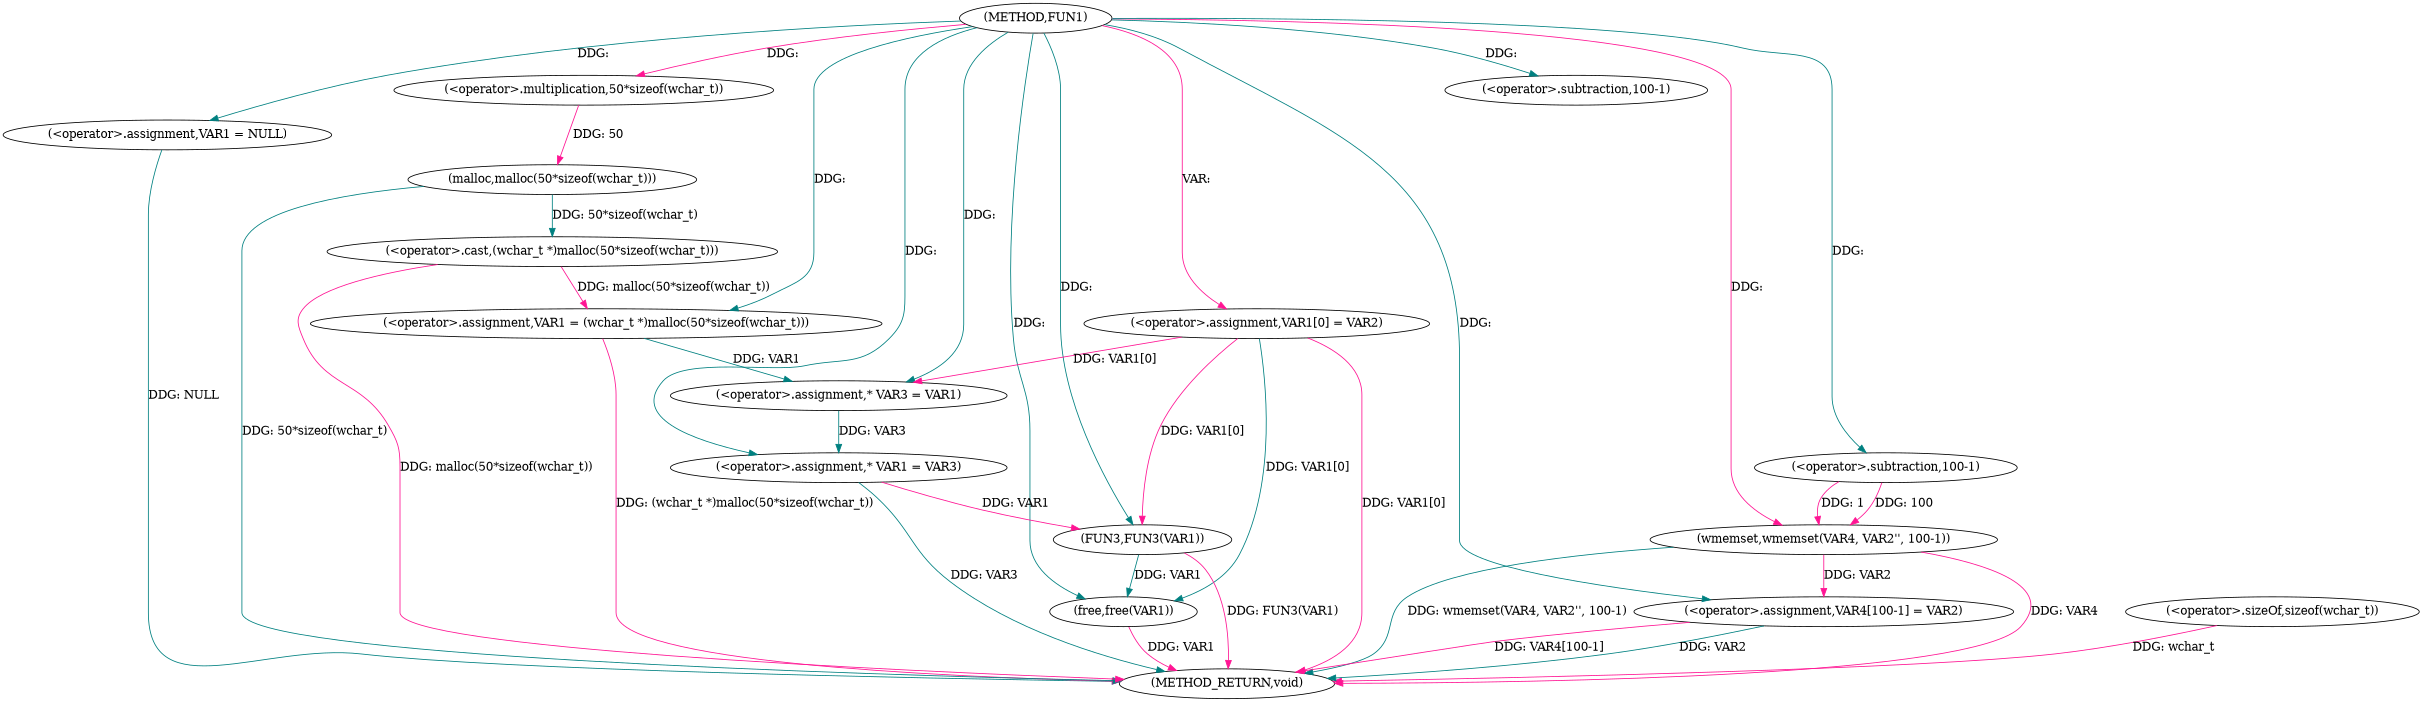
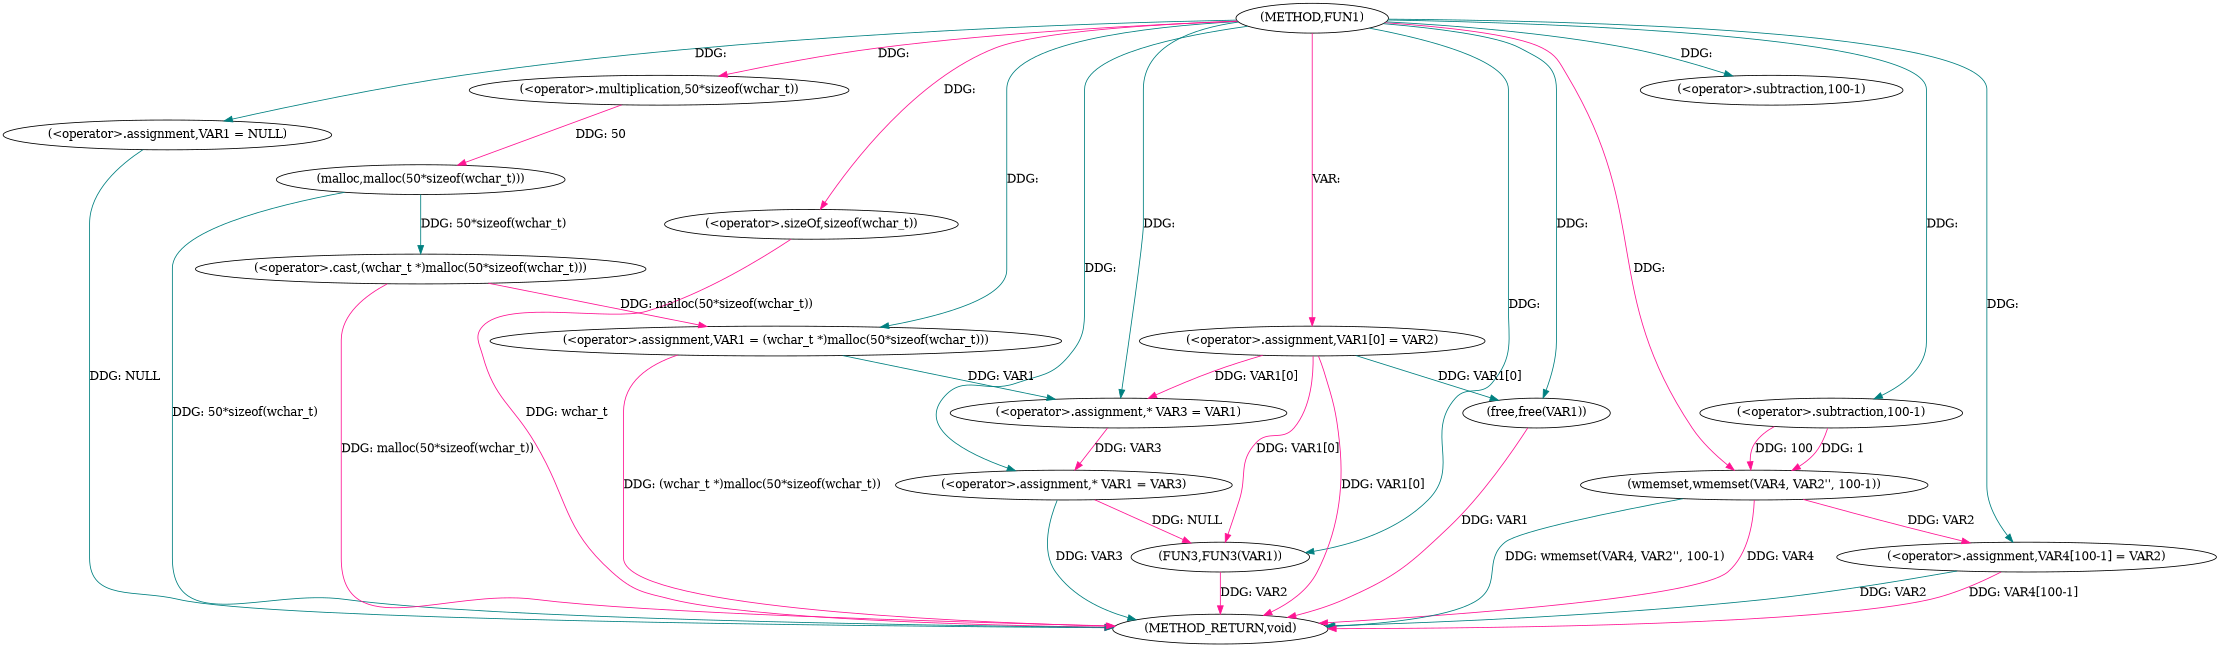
edge "(METHOD,FUN1)" -> "(<operator>.sizeOf,sizeof(wchar_t))": added, label "DDG:"
edge "(<operator>.assignment,* VAR3 = VAR1)" -> "(<operator>.assignment,* VAR1 = VAR3)": color teal -> deeppink
edge "(<operator>.assignment,* VAR1 = VAR3)" -> "(FUN3,FUN3(VAR1))": label "DDG: VAR1" -> "DDG: NULL"
edge "(FUN3,FUN3(VAR1))" -> "(free,free(VAR1))": removed, label "DDG: VAR1"
edge "(FUN3,FUN3(VAR1))" -> "(METHOD_RETURN,void)": label "DDG: FUN3(VAR1)" -> "DDG: VAR2"
